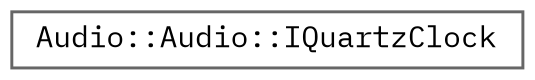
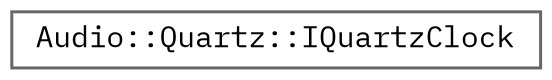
node "Audio::Audio::IQuartzClock": label "Audio::Audio::IQuartzClock" -> "Audio::Quartz::IQuartzClock"
